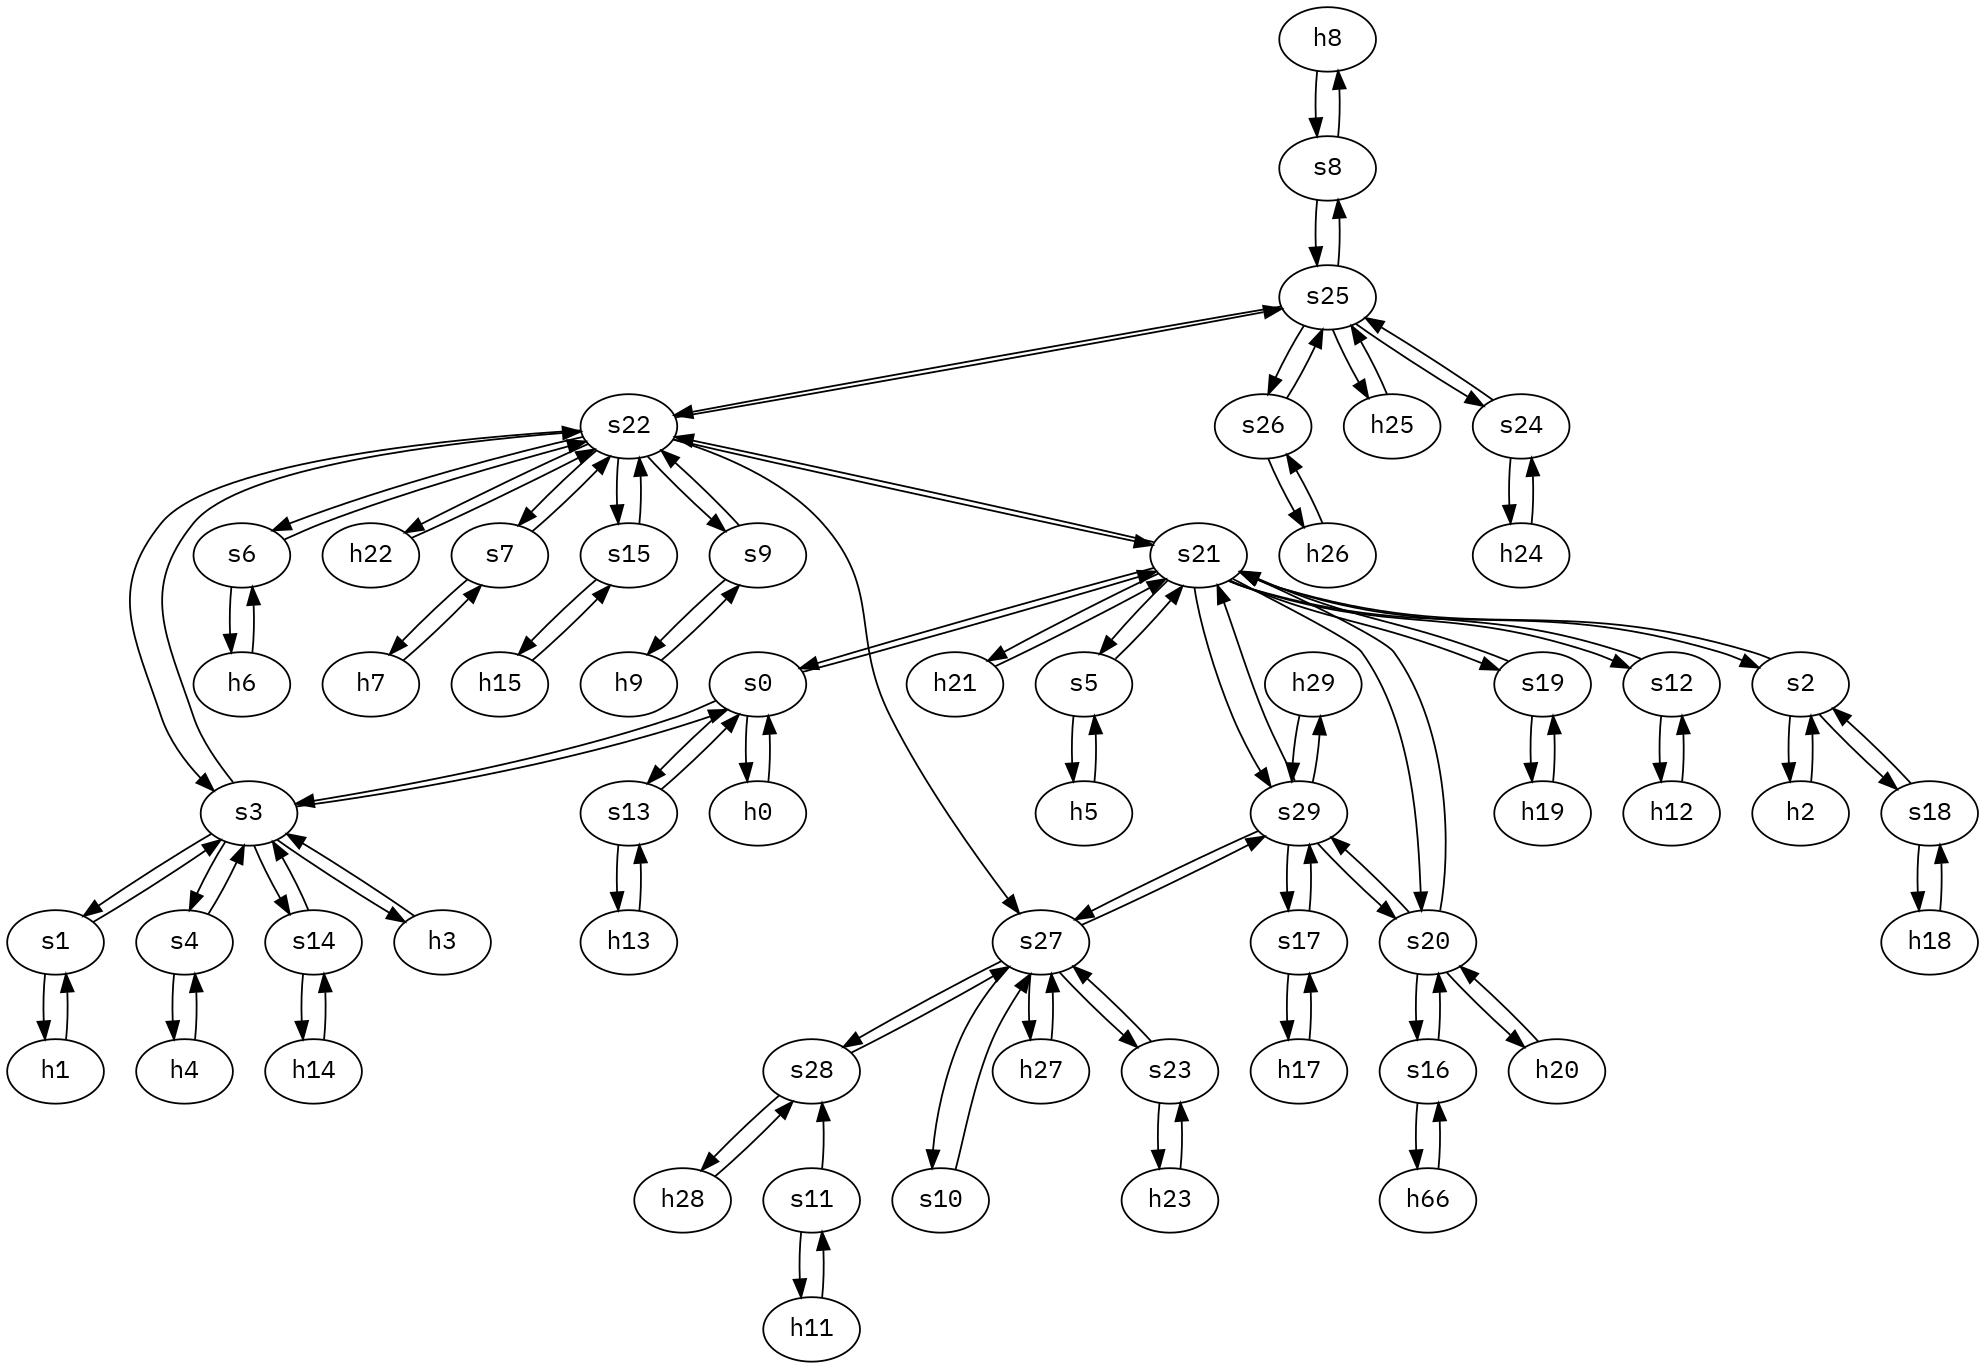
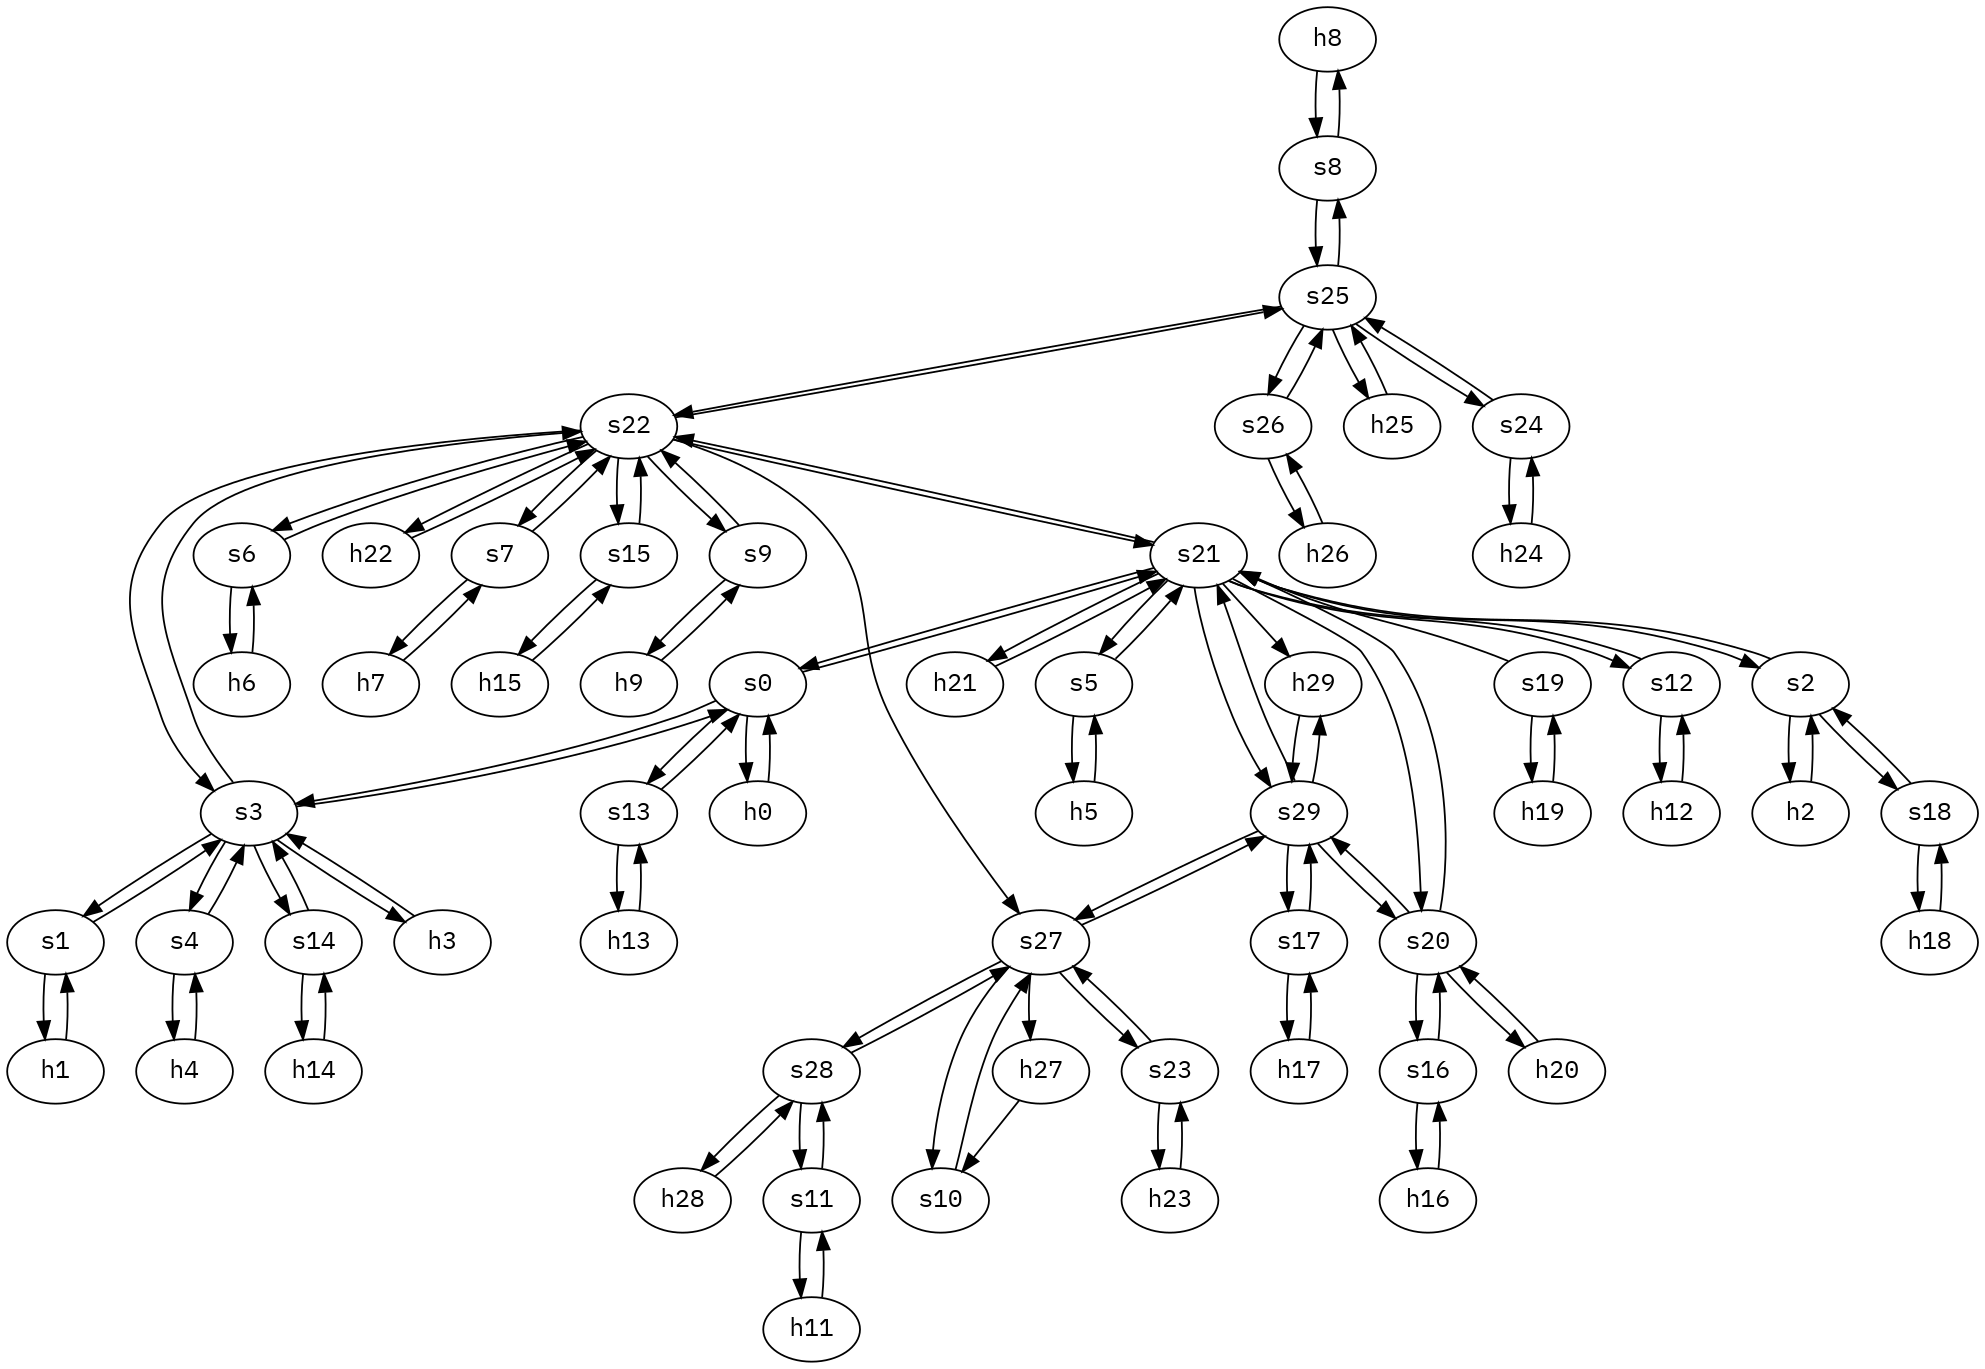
edge "s21" -> "s19": now "s21" -> "h29"
edge "h27" -> "s27": now "h27" -> "s10"
edge "s28" -> "s11": added
node "h66": label "h66" -> "h16"
